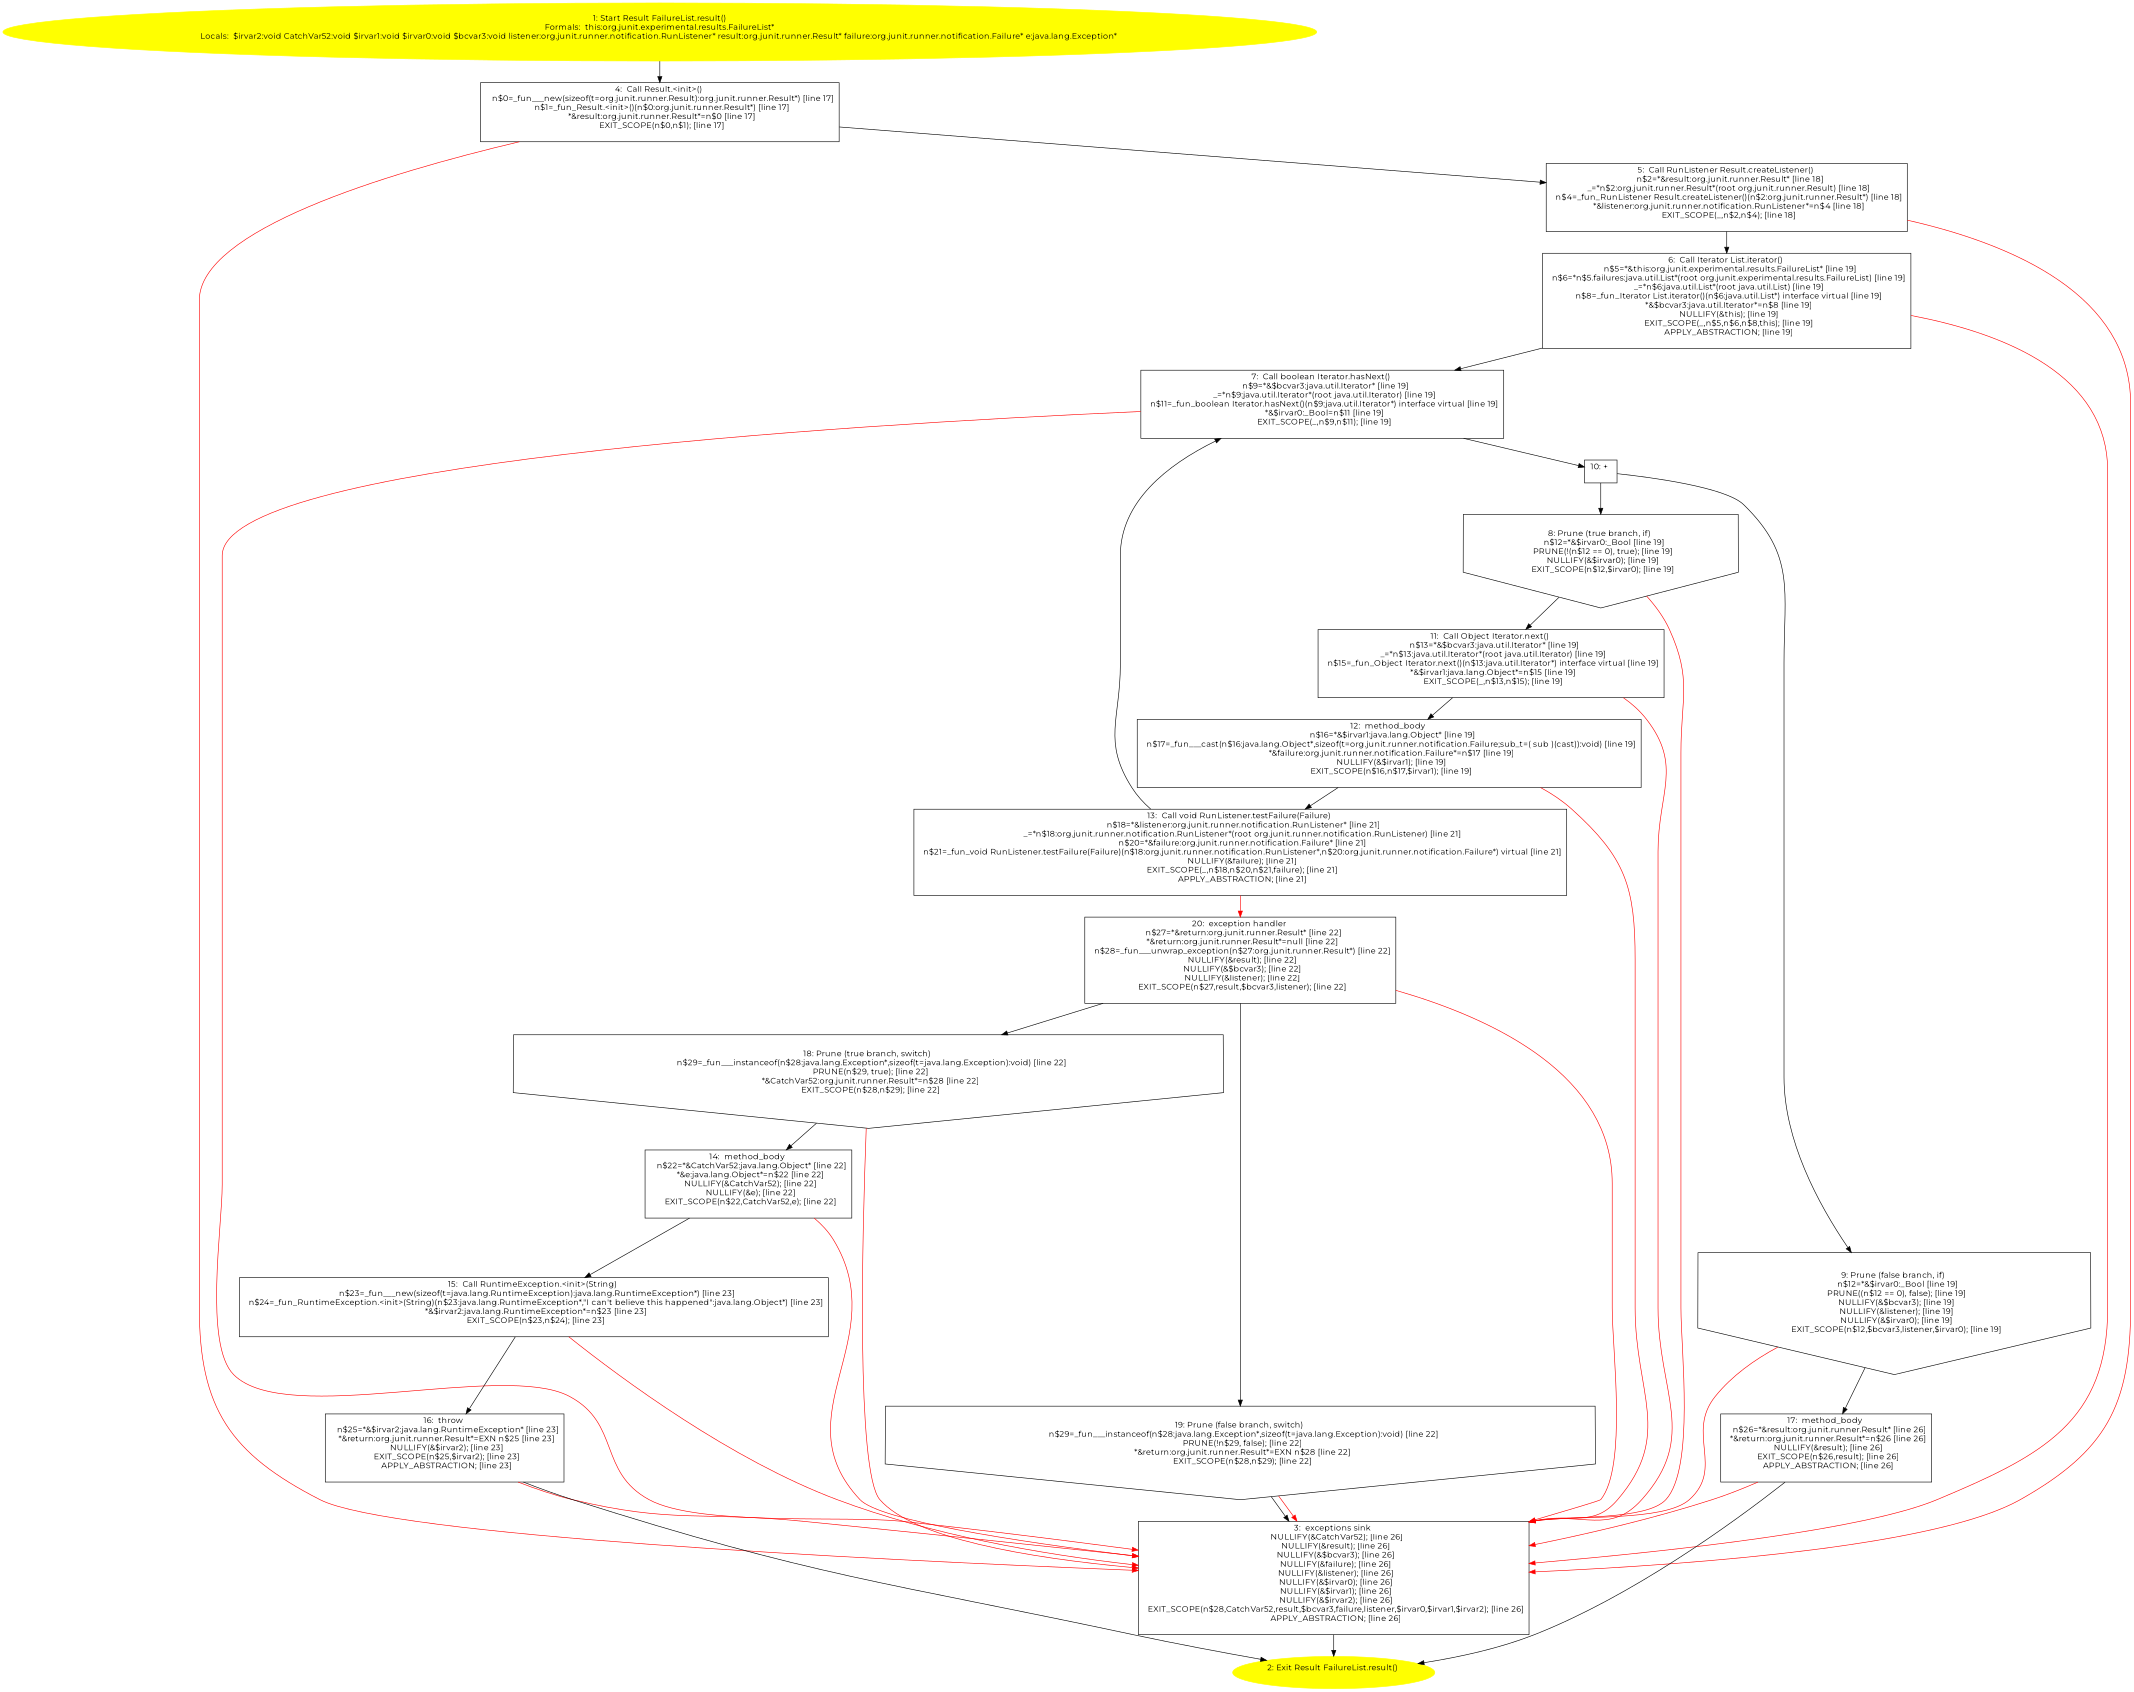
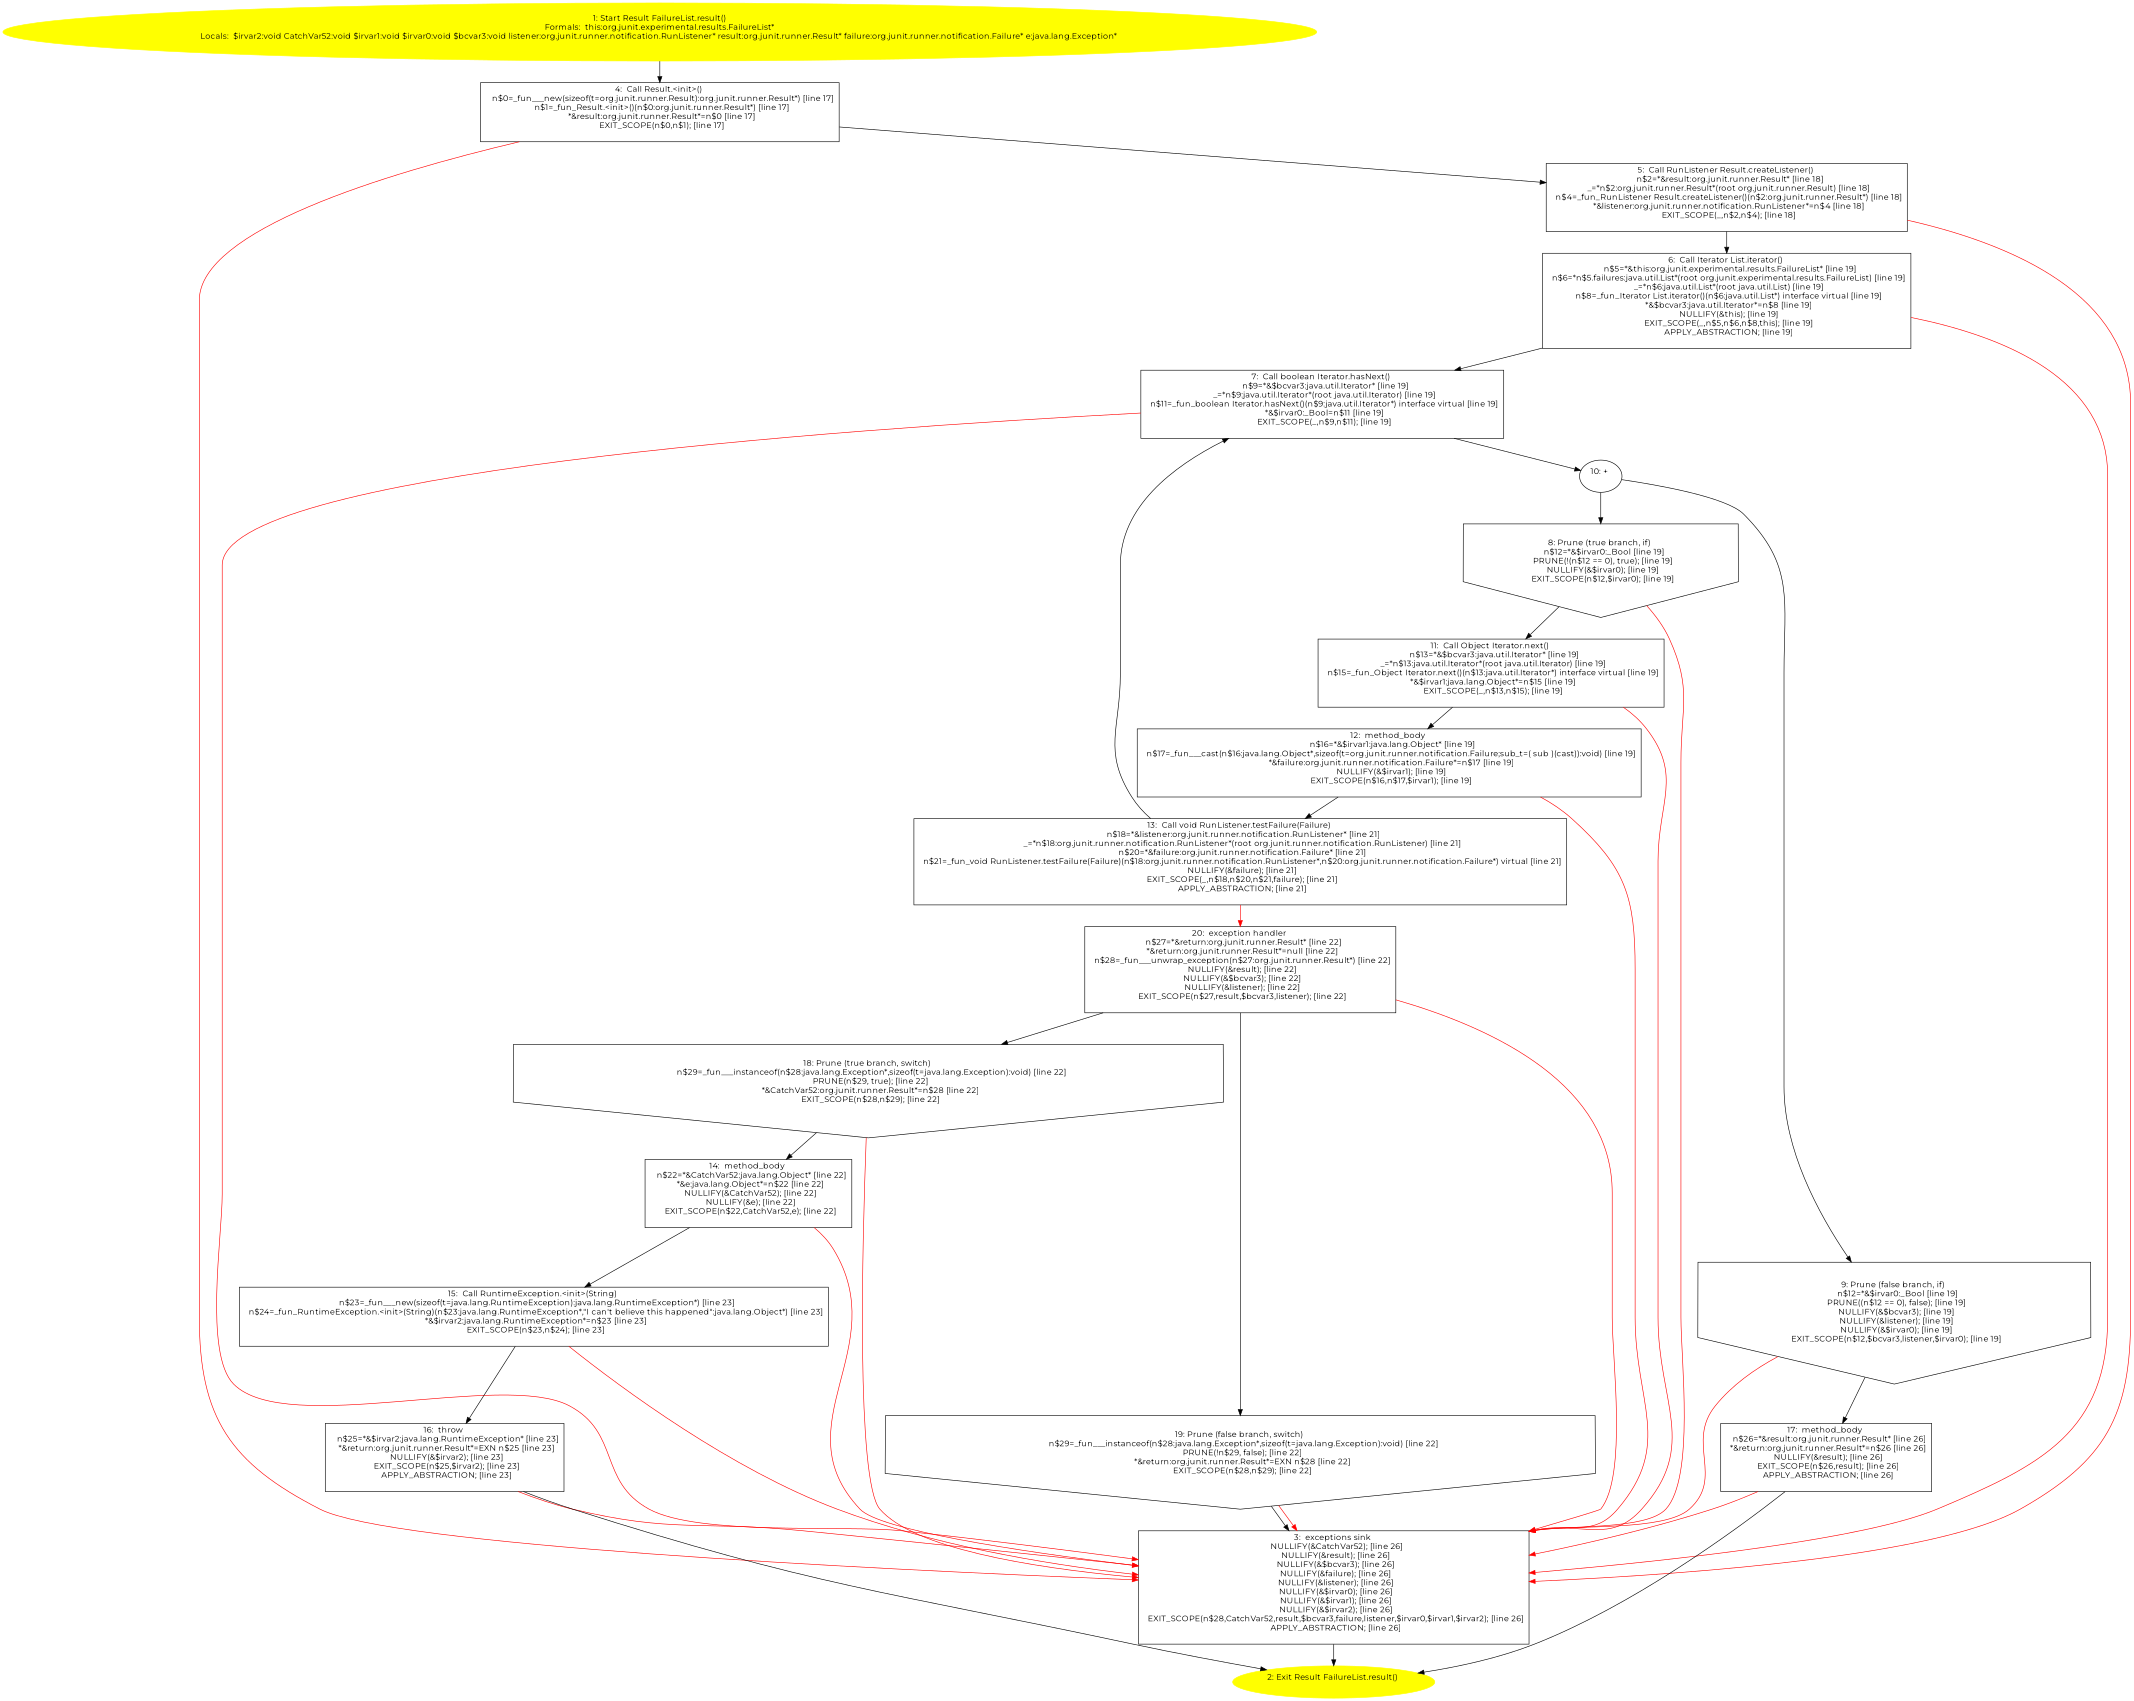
node "10: +": shape box -> ellipse
